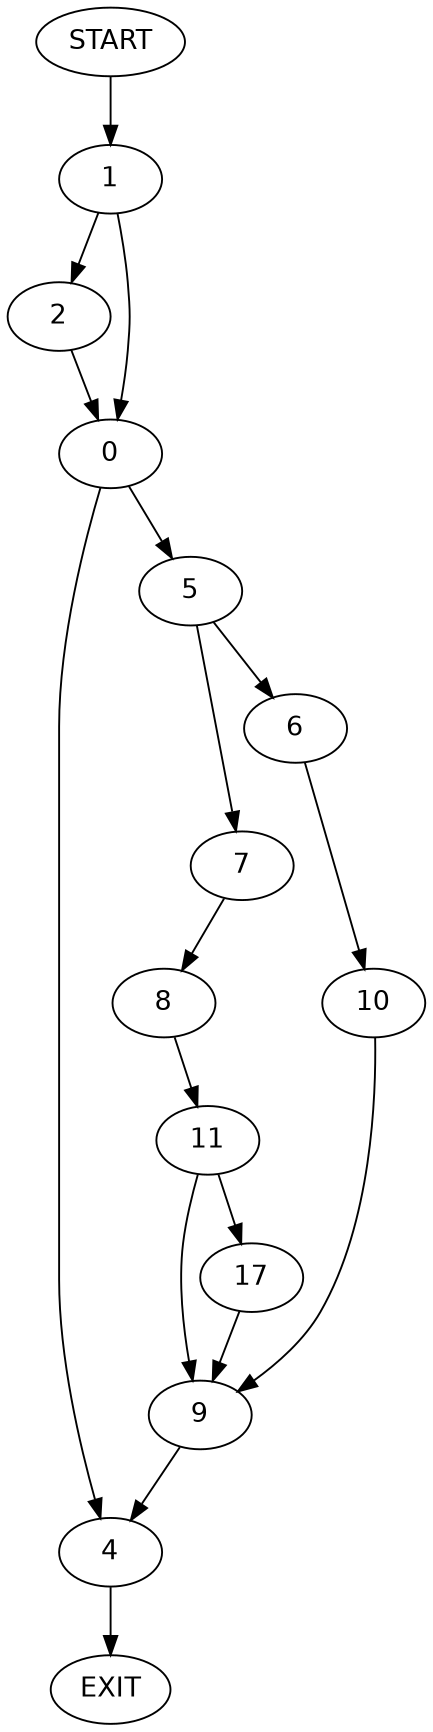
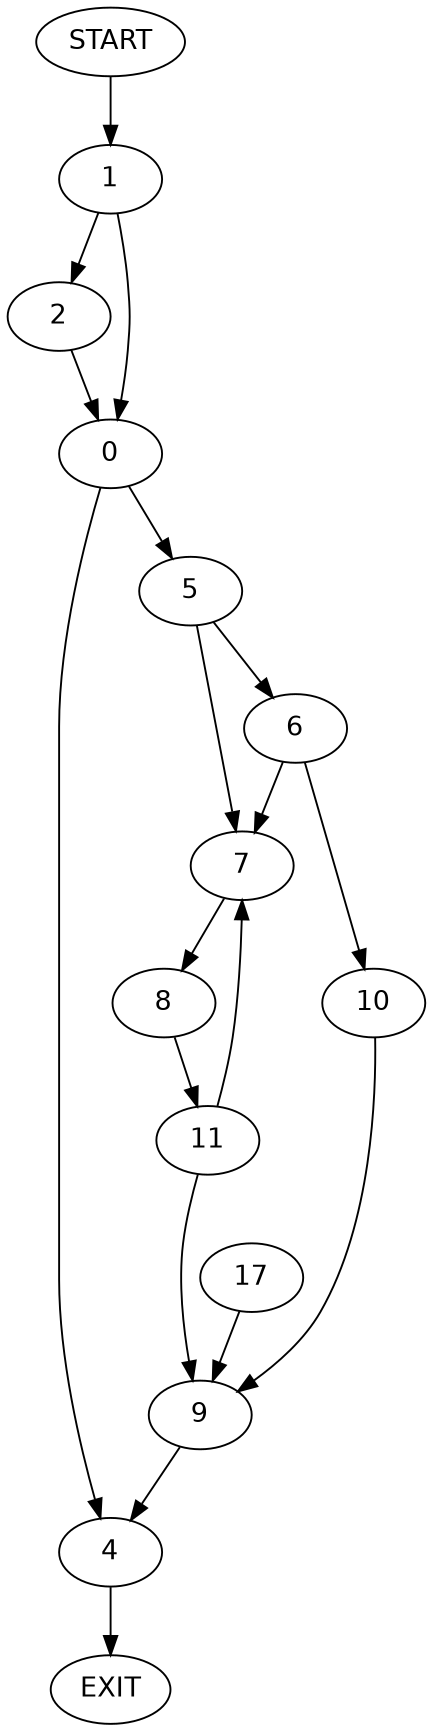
edge "6" -> "7": added
edge "11" -> "17": now "11" -> "7"
